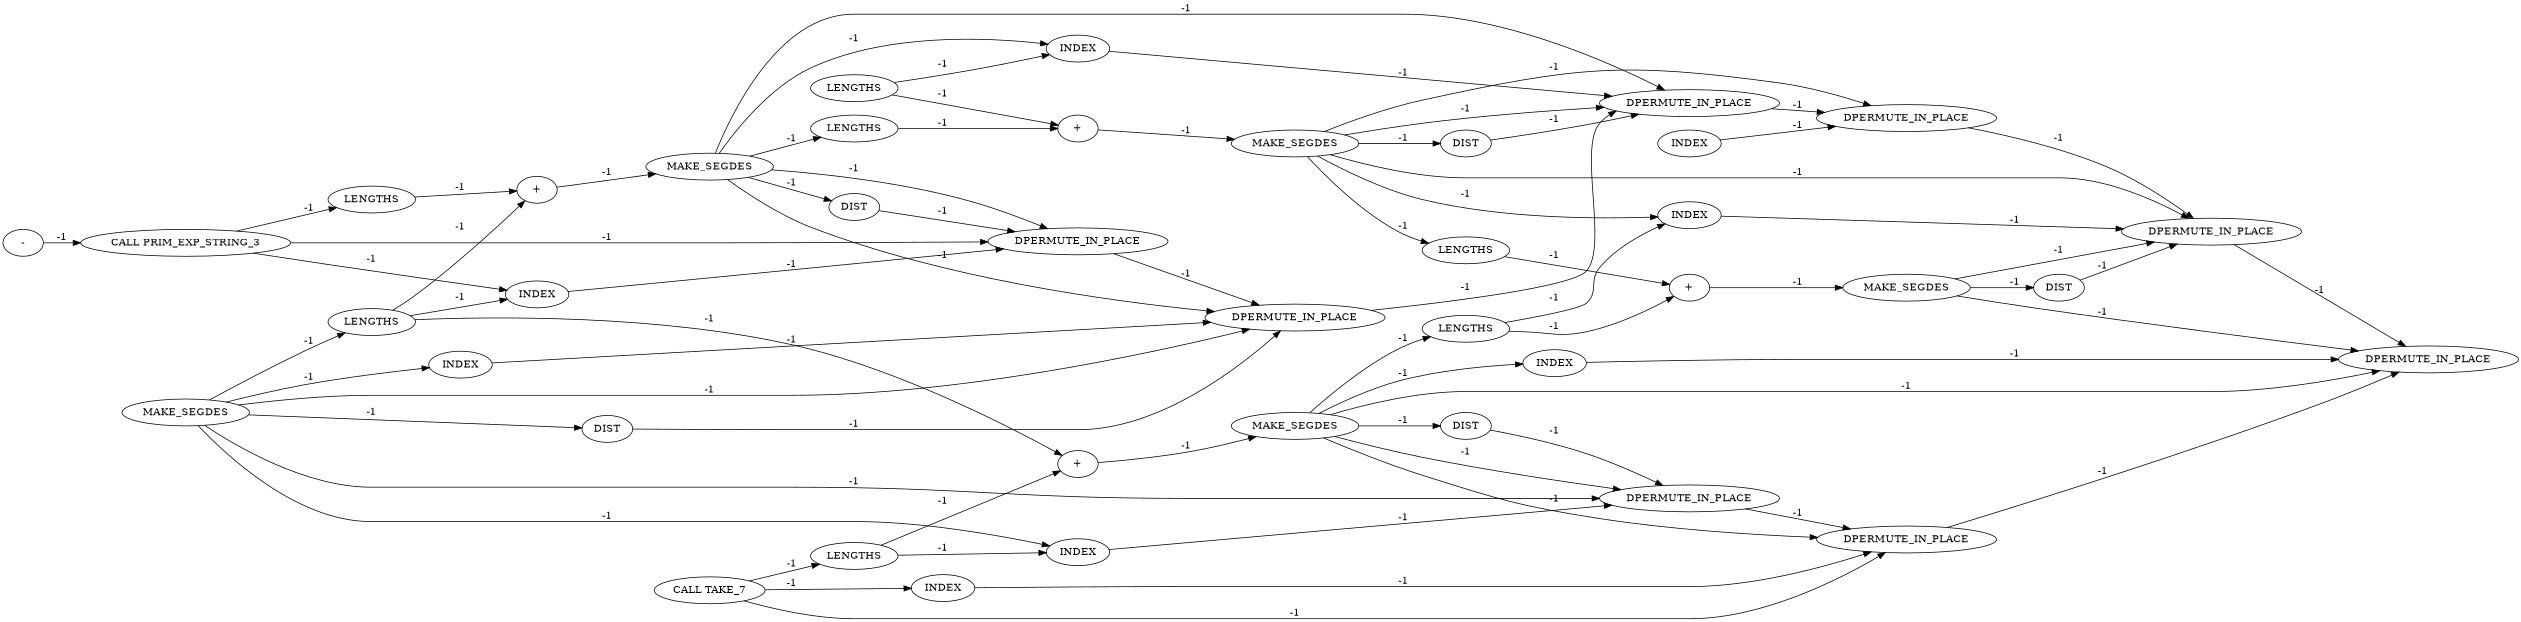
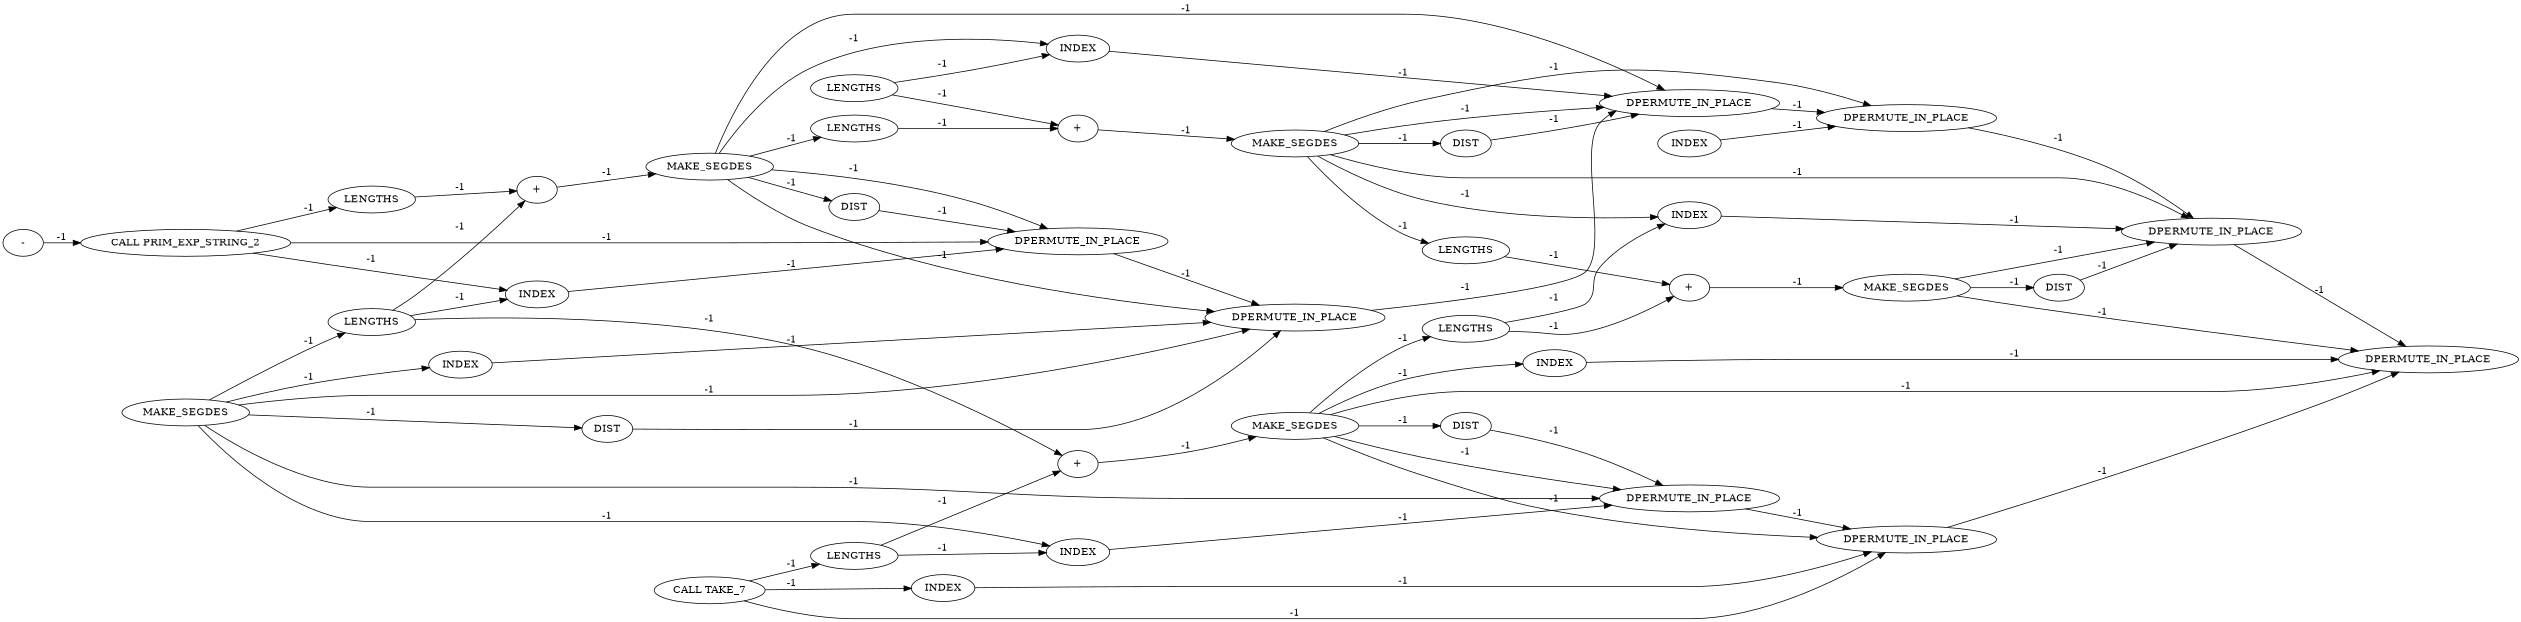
node "CALL PRIM_EXP_STRING_3": label "CALL PRIM_EXP_STRING_3" -> "CALL PRIM_EXP_STRING_2"
